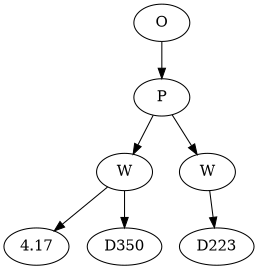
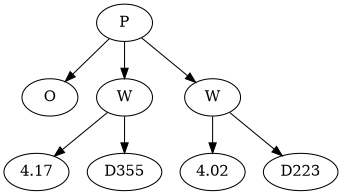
edge "O" -> "P": reversed
node "4.02": added
node "D350": label "D350" -> "D355"
